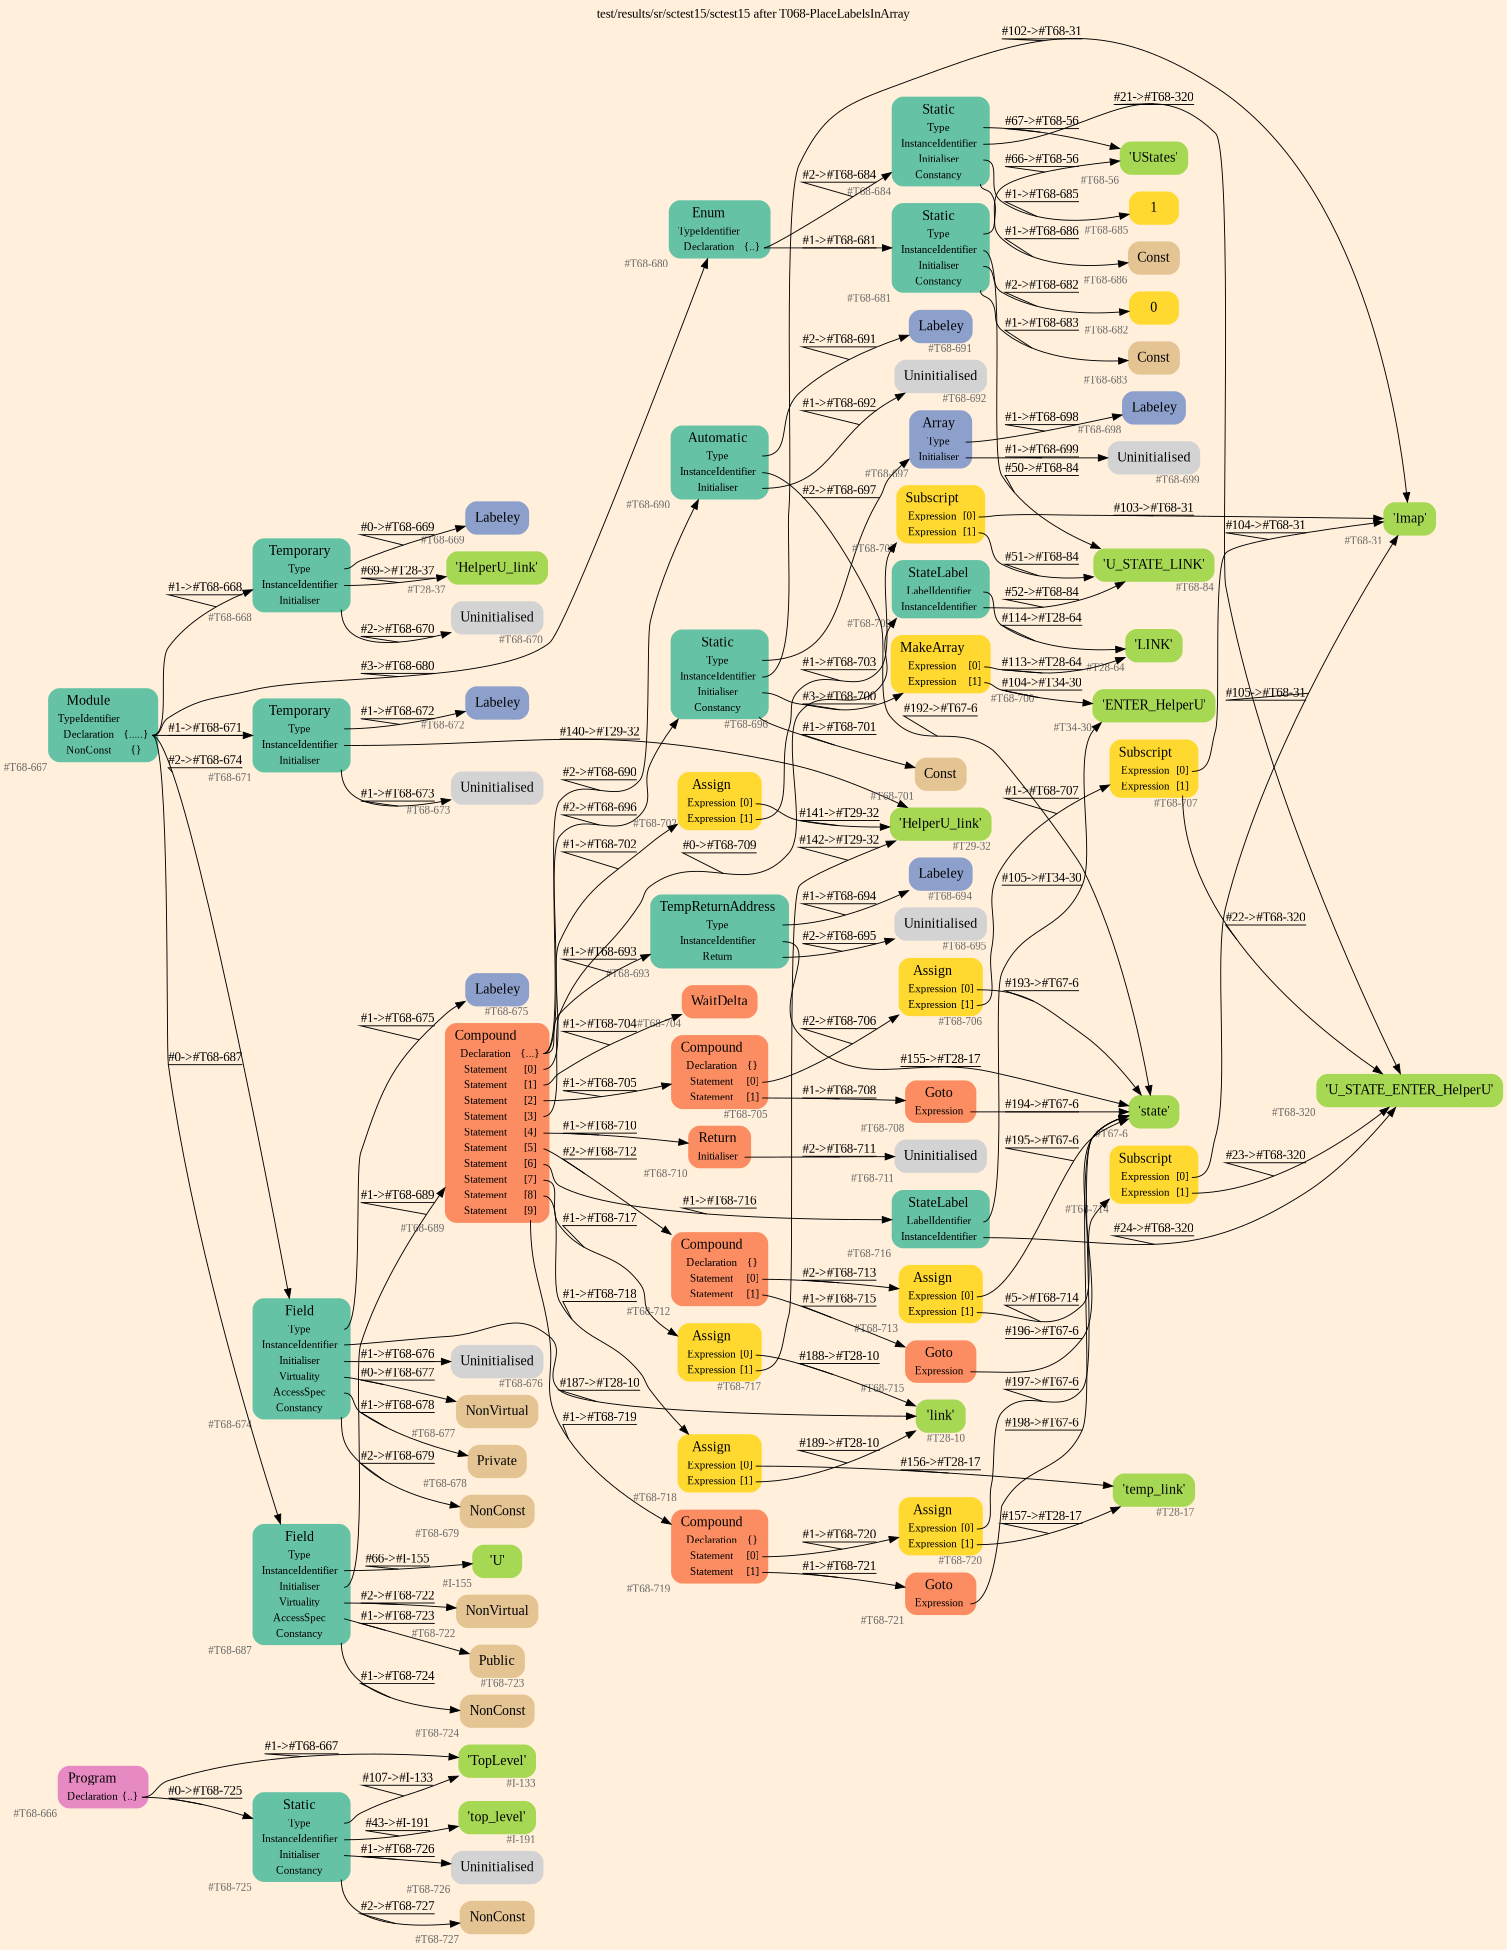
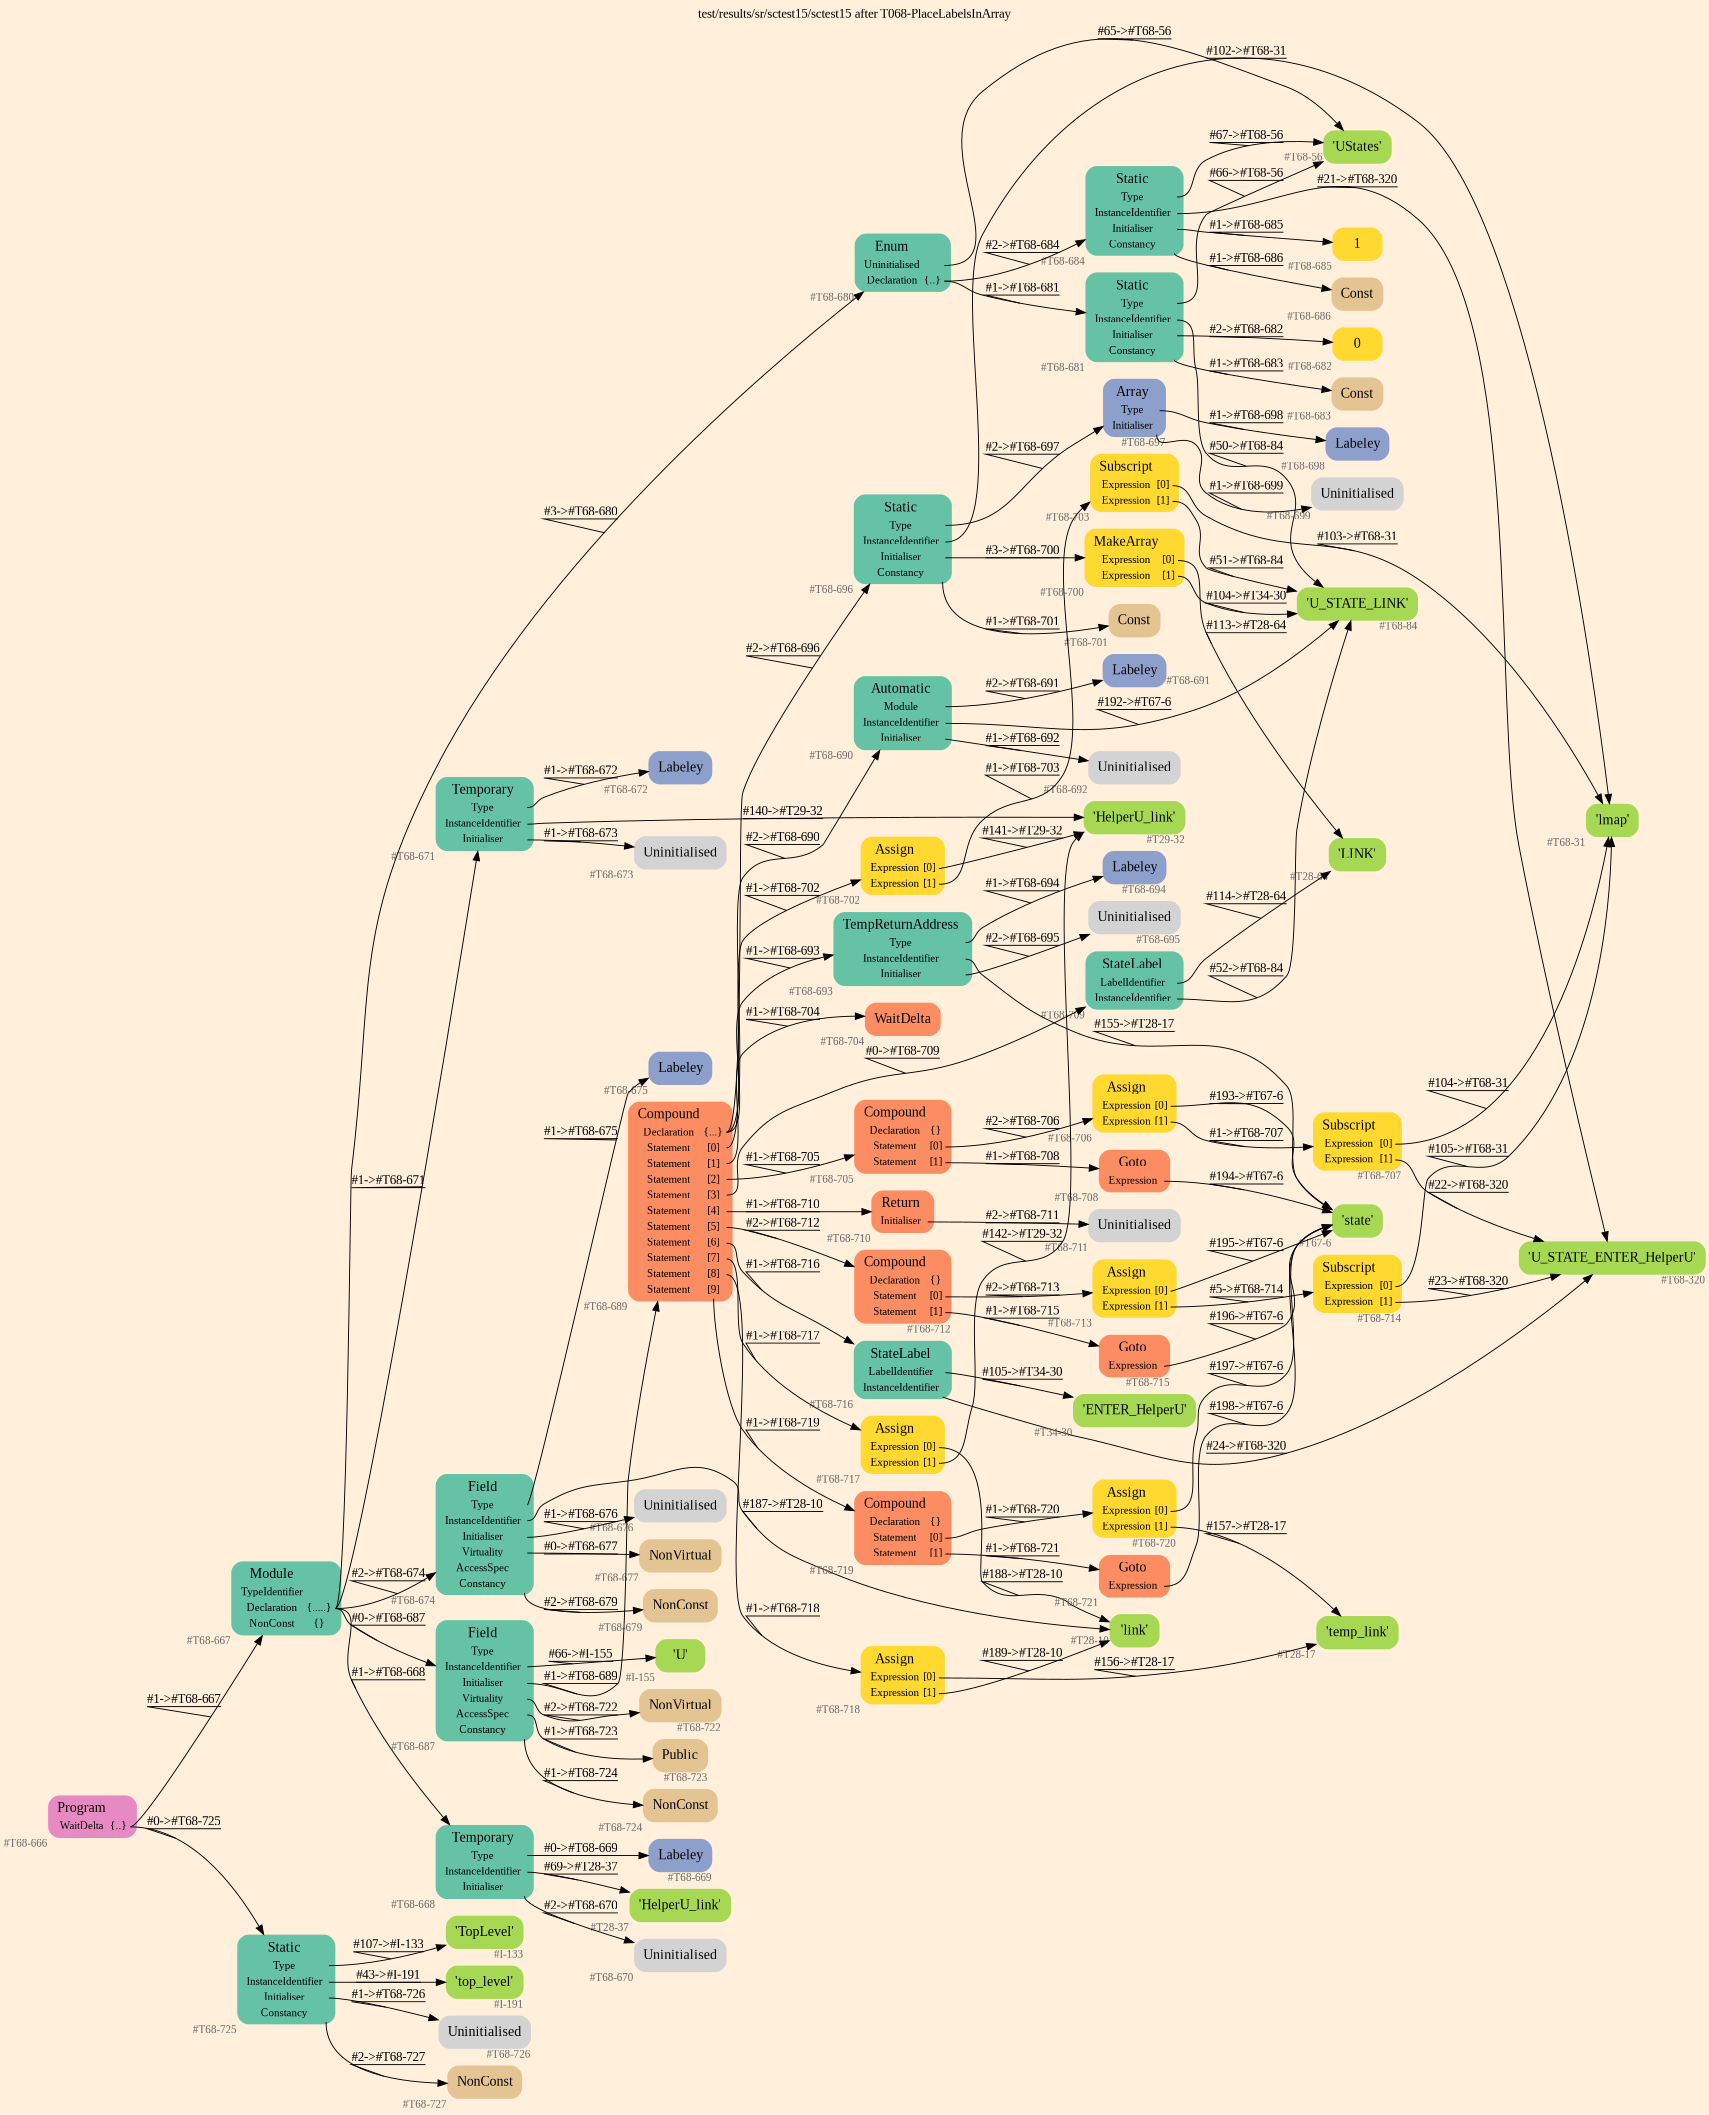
edge "Enum" -> "'UStates'": added, label "#65->#T68-56"
node "Enum": text "TypeIdentifier" -> "Uninitialised"
node "Automatic": text "Type" -> "Module"
edge "MakeArray" -> "'ENTER_HelperU'": now "MakeArray" -> "'U_STATE_LINK'"
edge "Automatic" -> "'state'": now "Automatic" -> "'U_STATE_LINK'"
node "TempReturnAddress": text "Return" -> "Initialiser"
node "Private": removed
edge "Program" -> "'TopLevel'": now "Program" -> "Module"
node "Program": text "Declaration" -> "WaitDelta"
